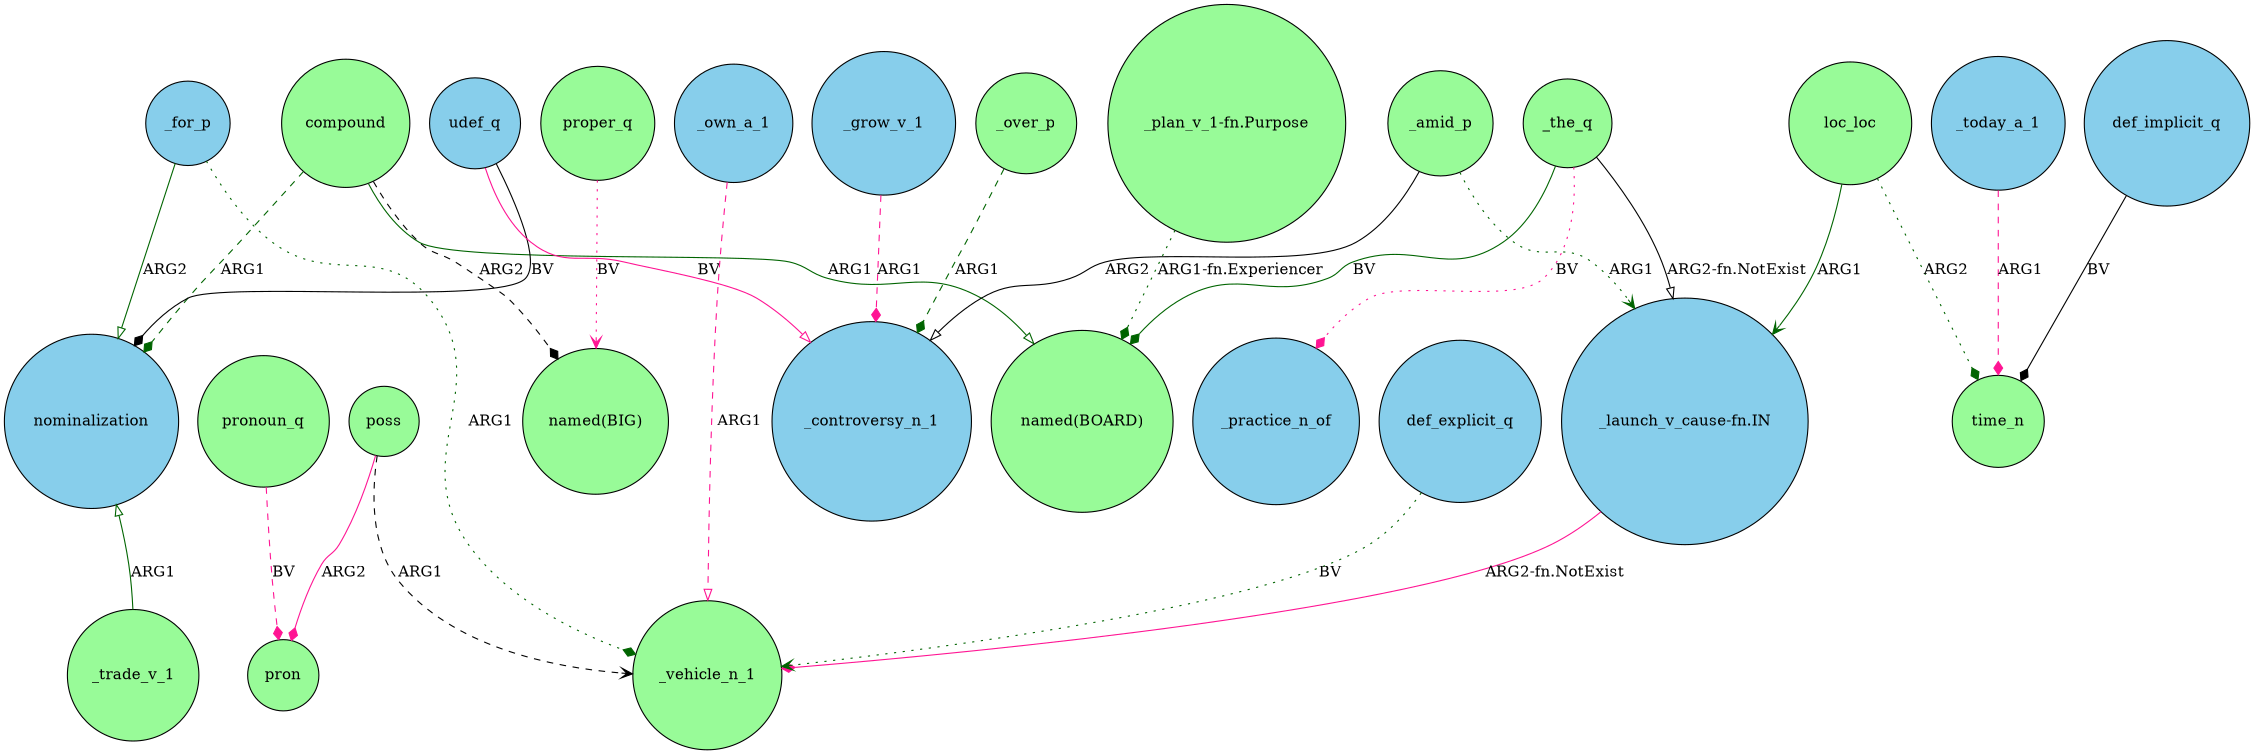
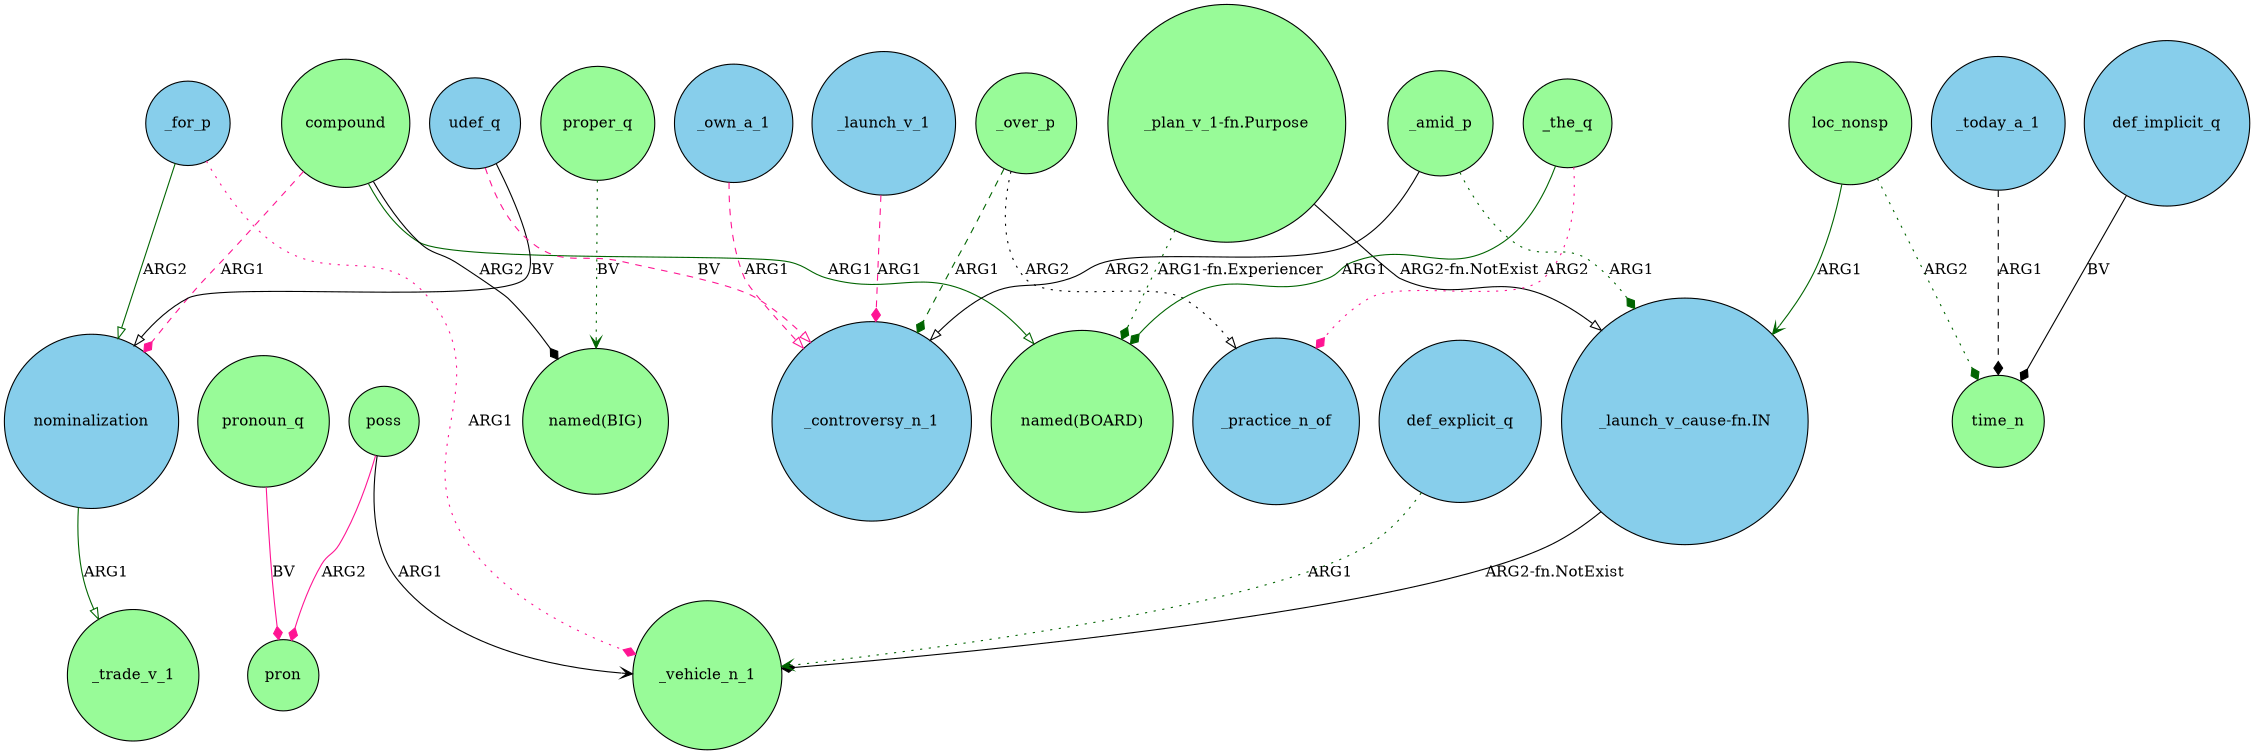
node "_grow_v_1": label "_grow_v_1" -> "_launch_v_1"
node "loc_loc": label "loc_loc" -> "loc_nonsp"
edge "_the_q" -> "_launch_v_cause-fn.IN": now "_plan_v_1-fn.Purpose" -> "_launch_v_cause-fn.IN"
edge "_amid_p" -> "_launch_v_cause-fn.IN": arrowhead vee -> diamond
edge "compound" -> "nominalization": color darkgreen -> deeppink
edge "compound" -> "named(BIG)": style dashed -> solid
edge "udef_q" -> "_controversy_n_1": style solid -> dashed
edge "proper_q" -> "named(BIG)": color deeppink -> darkgreen
edge "_the_q" -> "named(BOARD)": label "BV" -> "ARG1"
edge "_the_q" -> "_practice_n_of": label "BV" -> "ARG2"
edge "_today_a_1" -> "time_n": color deeppink -> black
edge "udef_q" -> "nominalization": arrowhead diamond -> onormal
edge "_over_p" -> "_practice_n_of": added, label "ARG2"
edge "_for_p" -> "_vehicle_n_1": color darkgreen -> deeppink
edge "_own_a_1" -> "_vehicle_n_1": now "_own_a_1" -> "_controversy_n_1"
edge "pronoun_q" -> "pron": style dashed -> solid
edge "_trade_v_1" -> "nominalization": reversed
edge "def_explicit_q" -> "_vehicle_n_1": label "BV" -> "ARG1"
edge "poss" -> "_vehicle_n_1": style dashed -> solid
edge "_launch_v_cause-fn.IN" -> "_vehicle_n_1": color deeppink -> black
